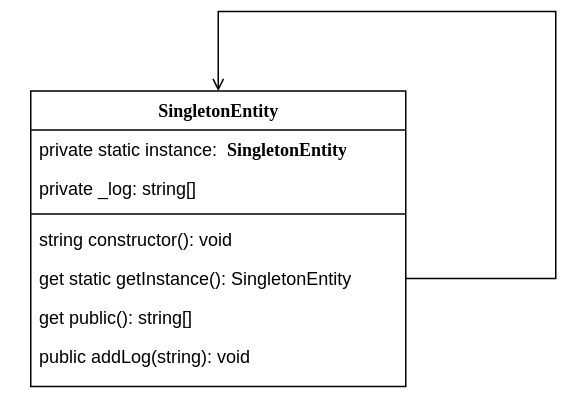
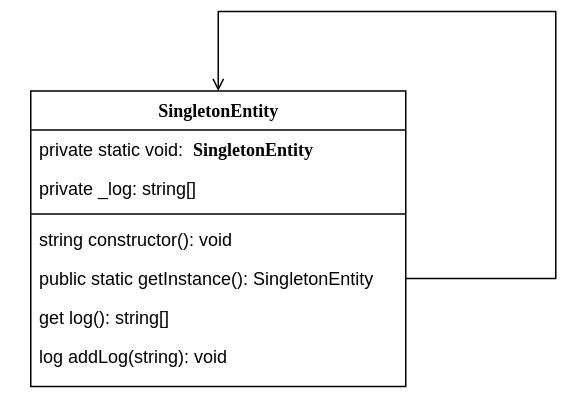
node "private static instance: SingletonEntity": label "private static instance: SingletonEntity" -> "private static void: SingletonEntity"
node "get static getInstance(): SingletonEntity": label "get static getInstance(): SingletonEntity" -> "public static getInstance(): SingletonEntity"
node "get public(): string[]": label "get public(): string[]" -> "get log(): string[]"
node "public addLog(string): void": label "public addLog(string): void" -> "log addLog(string): void"
